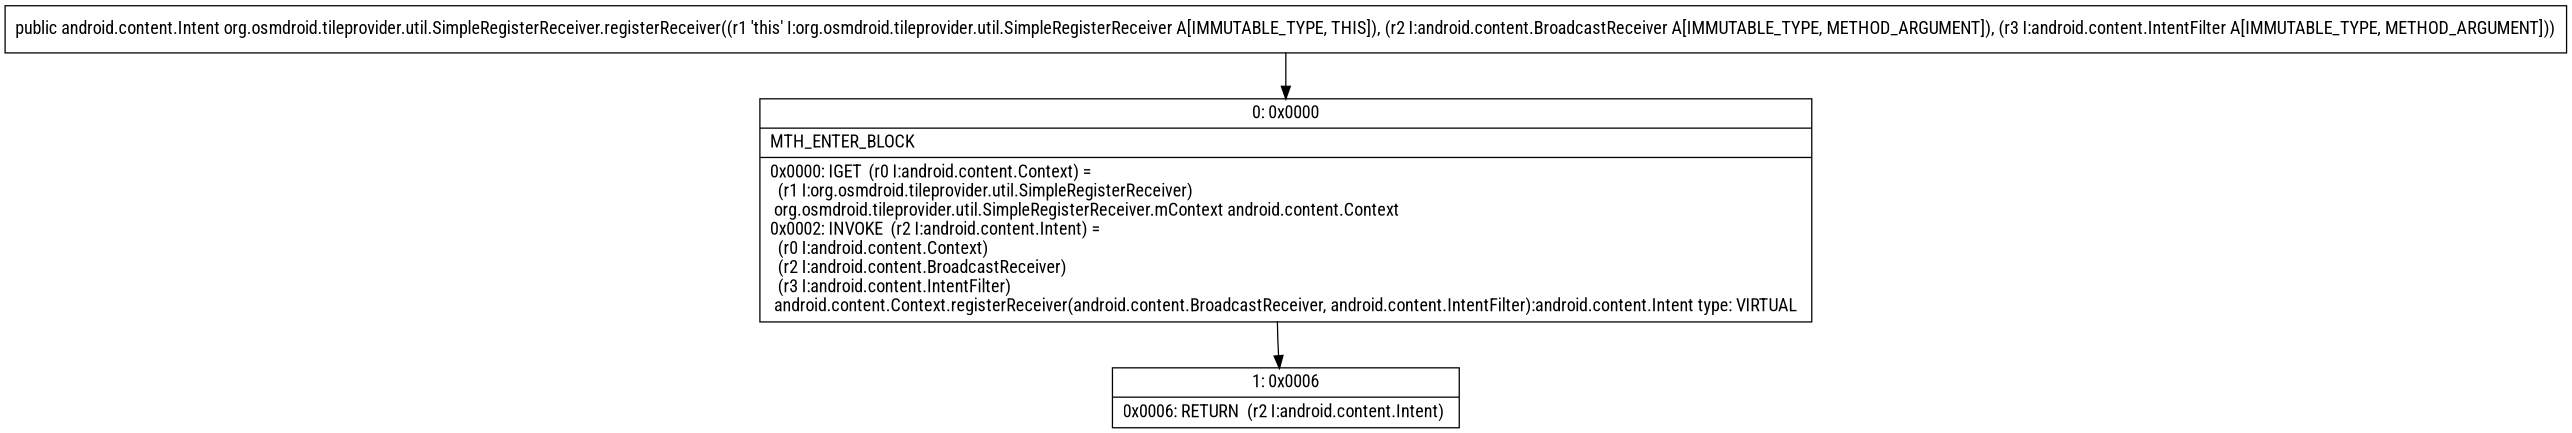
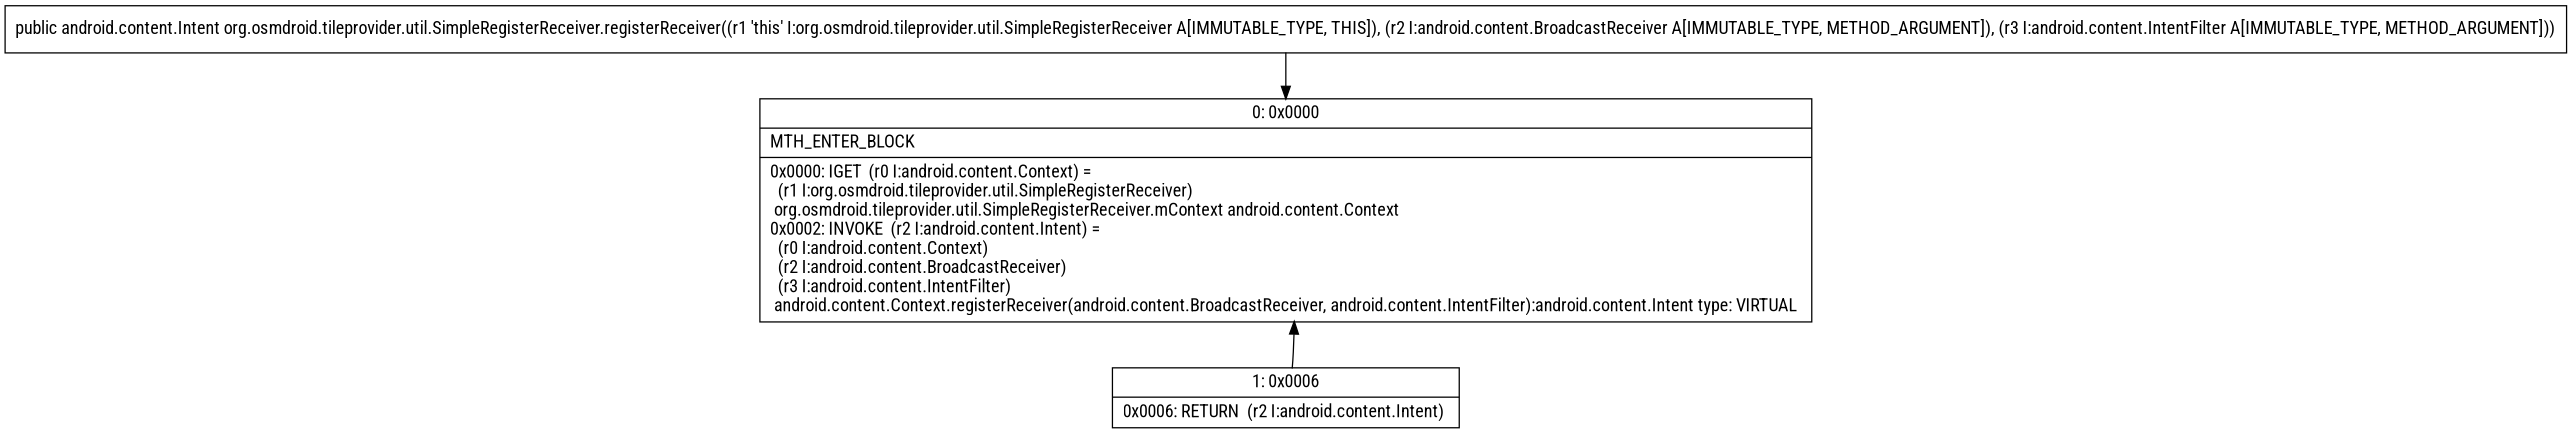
edge "0: 0x0000" -> "1: 0x0006": reversed
